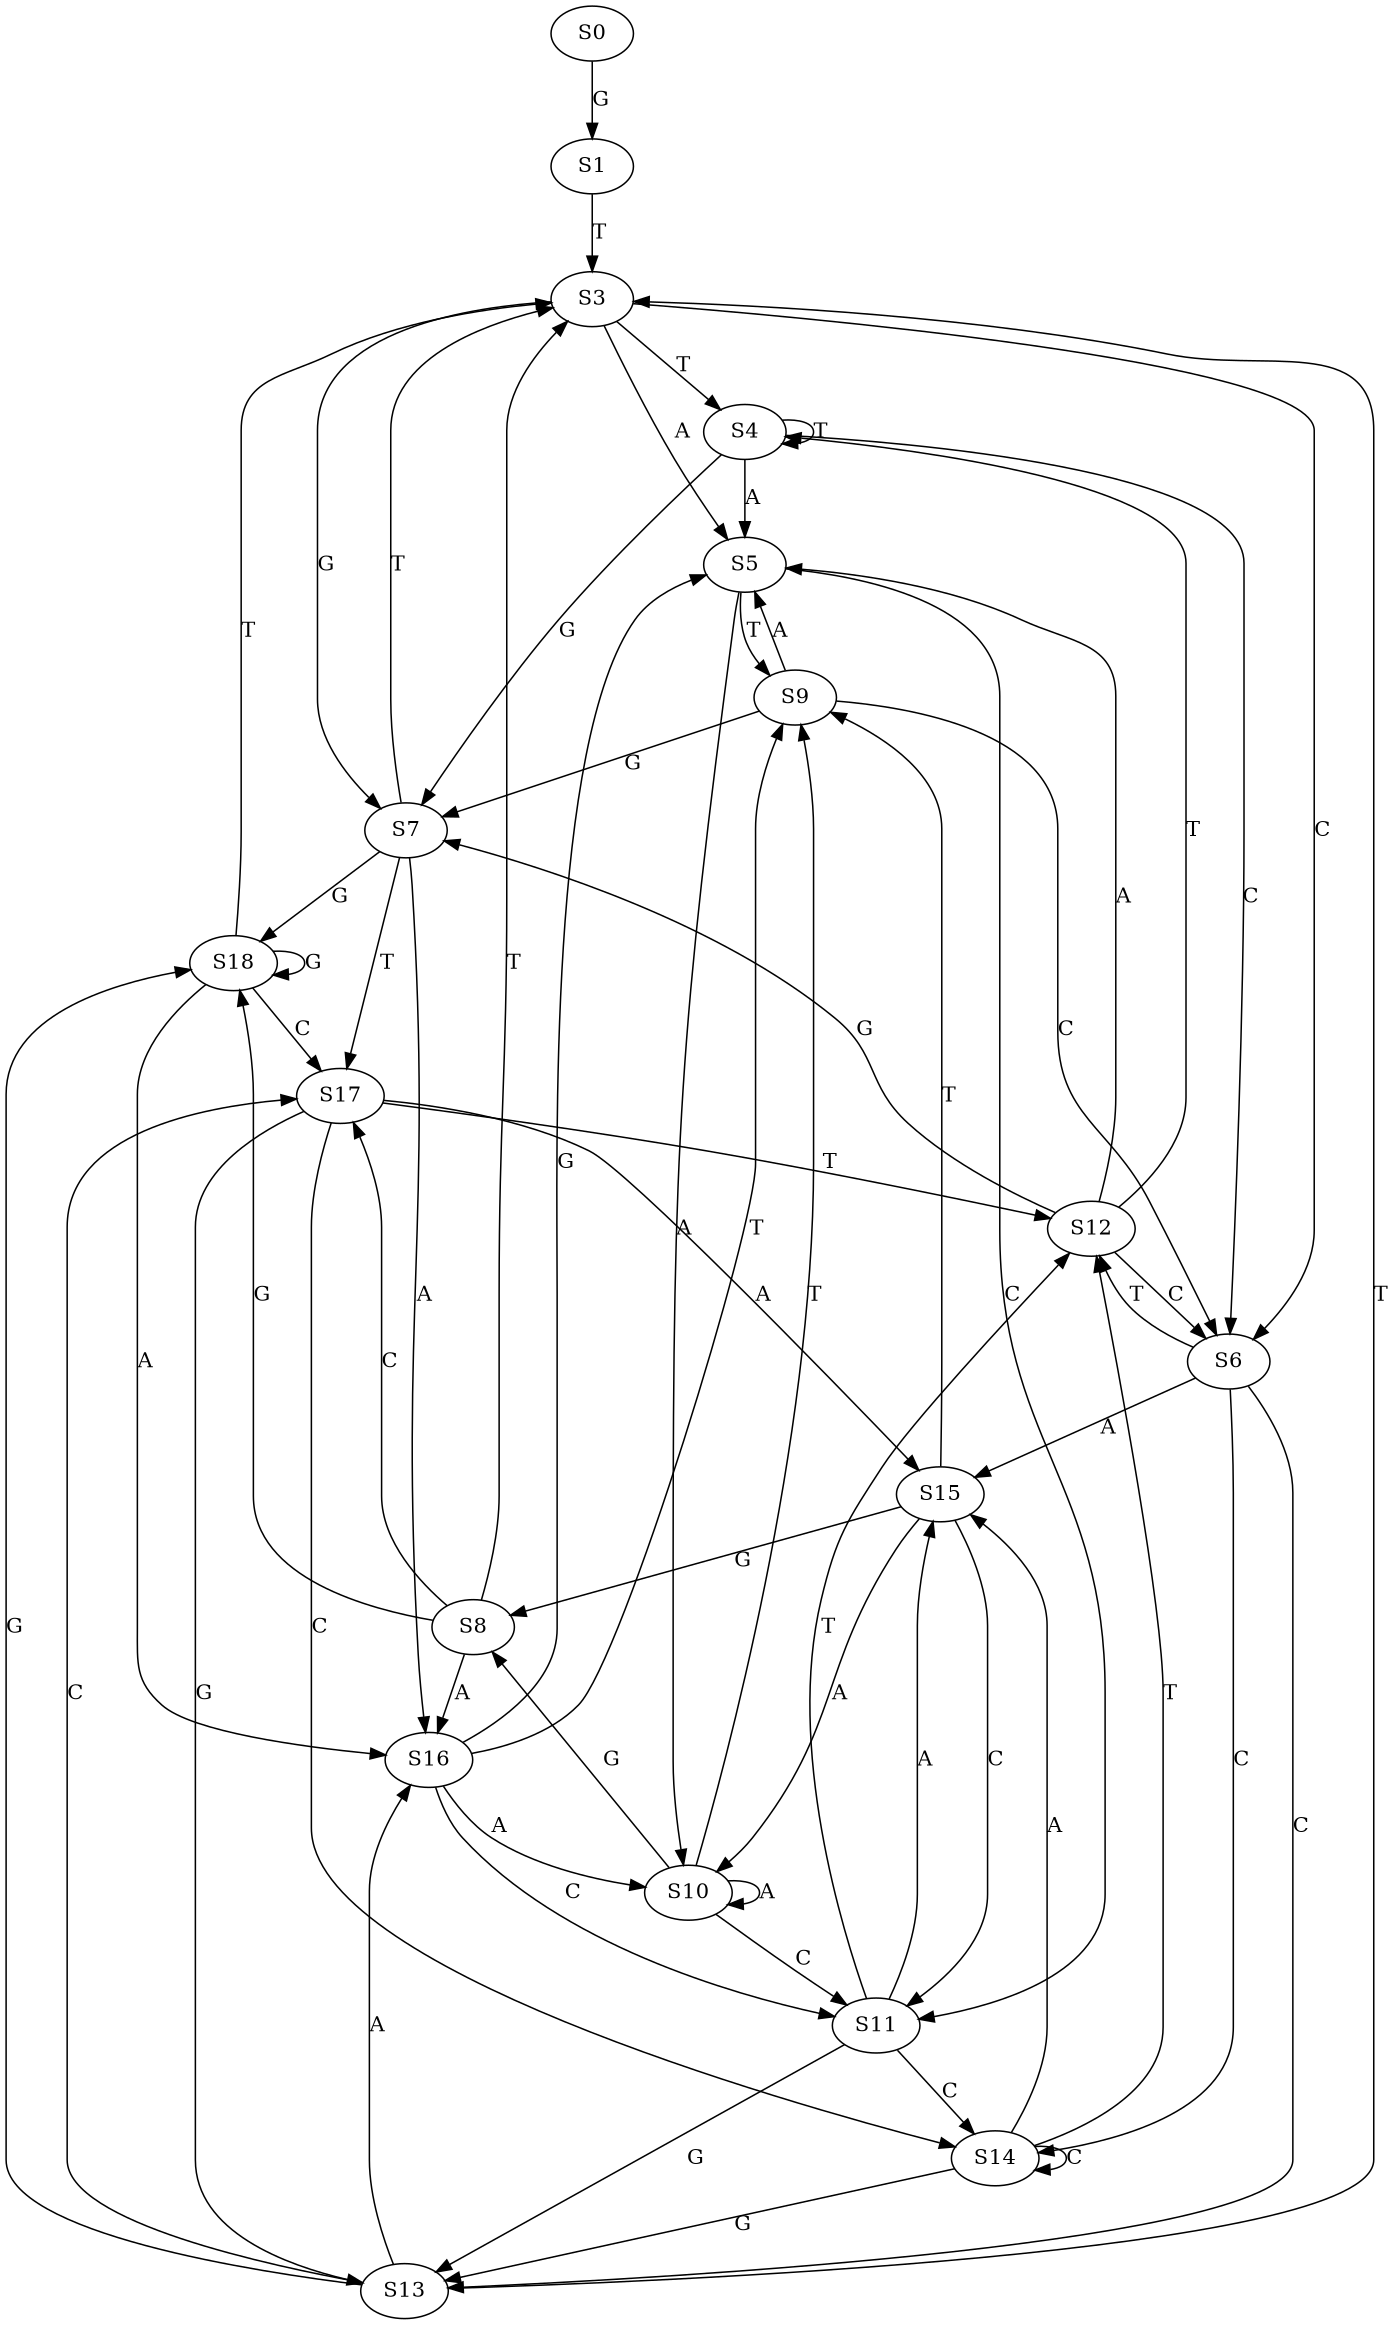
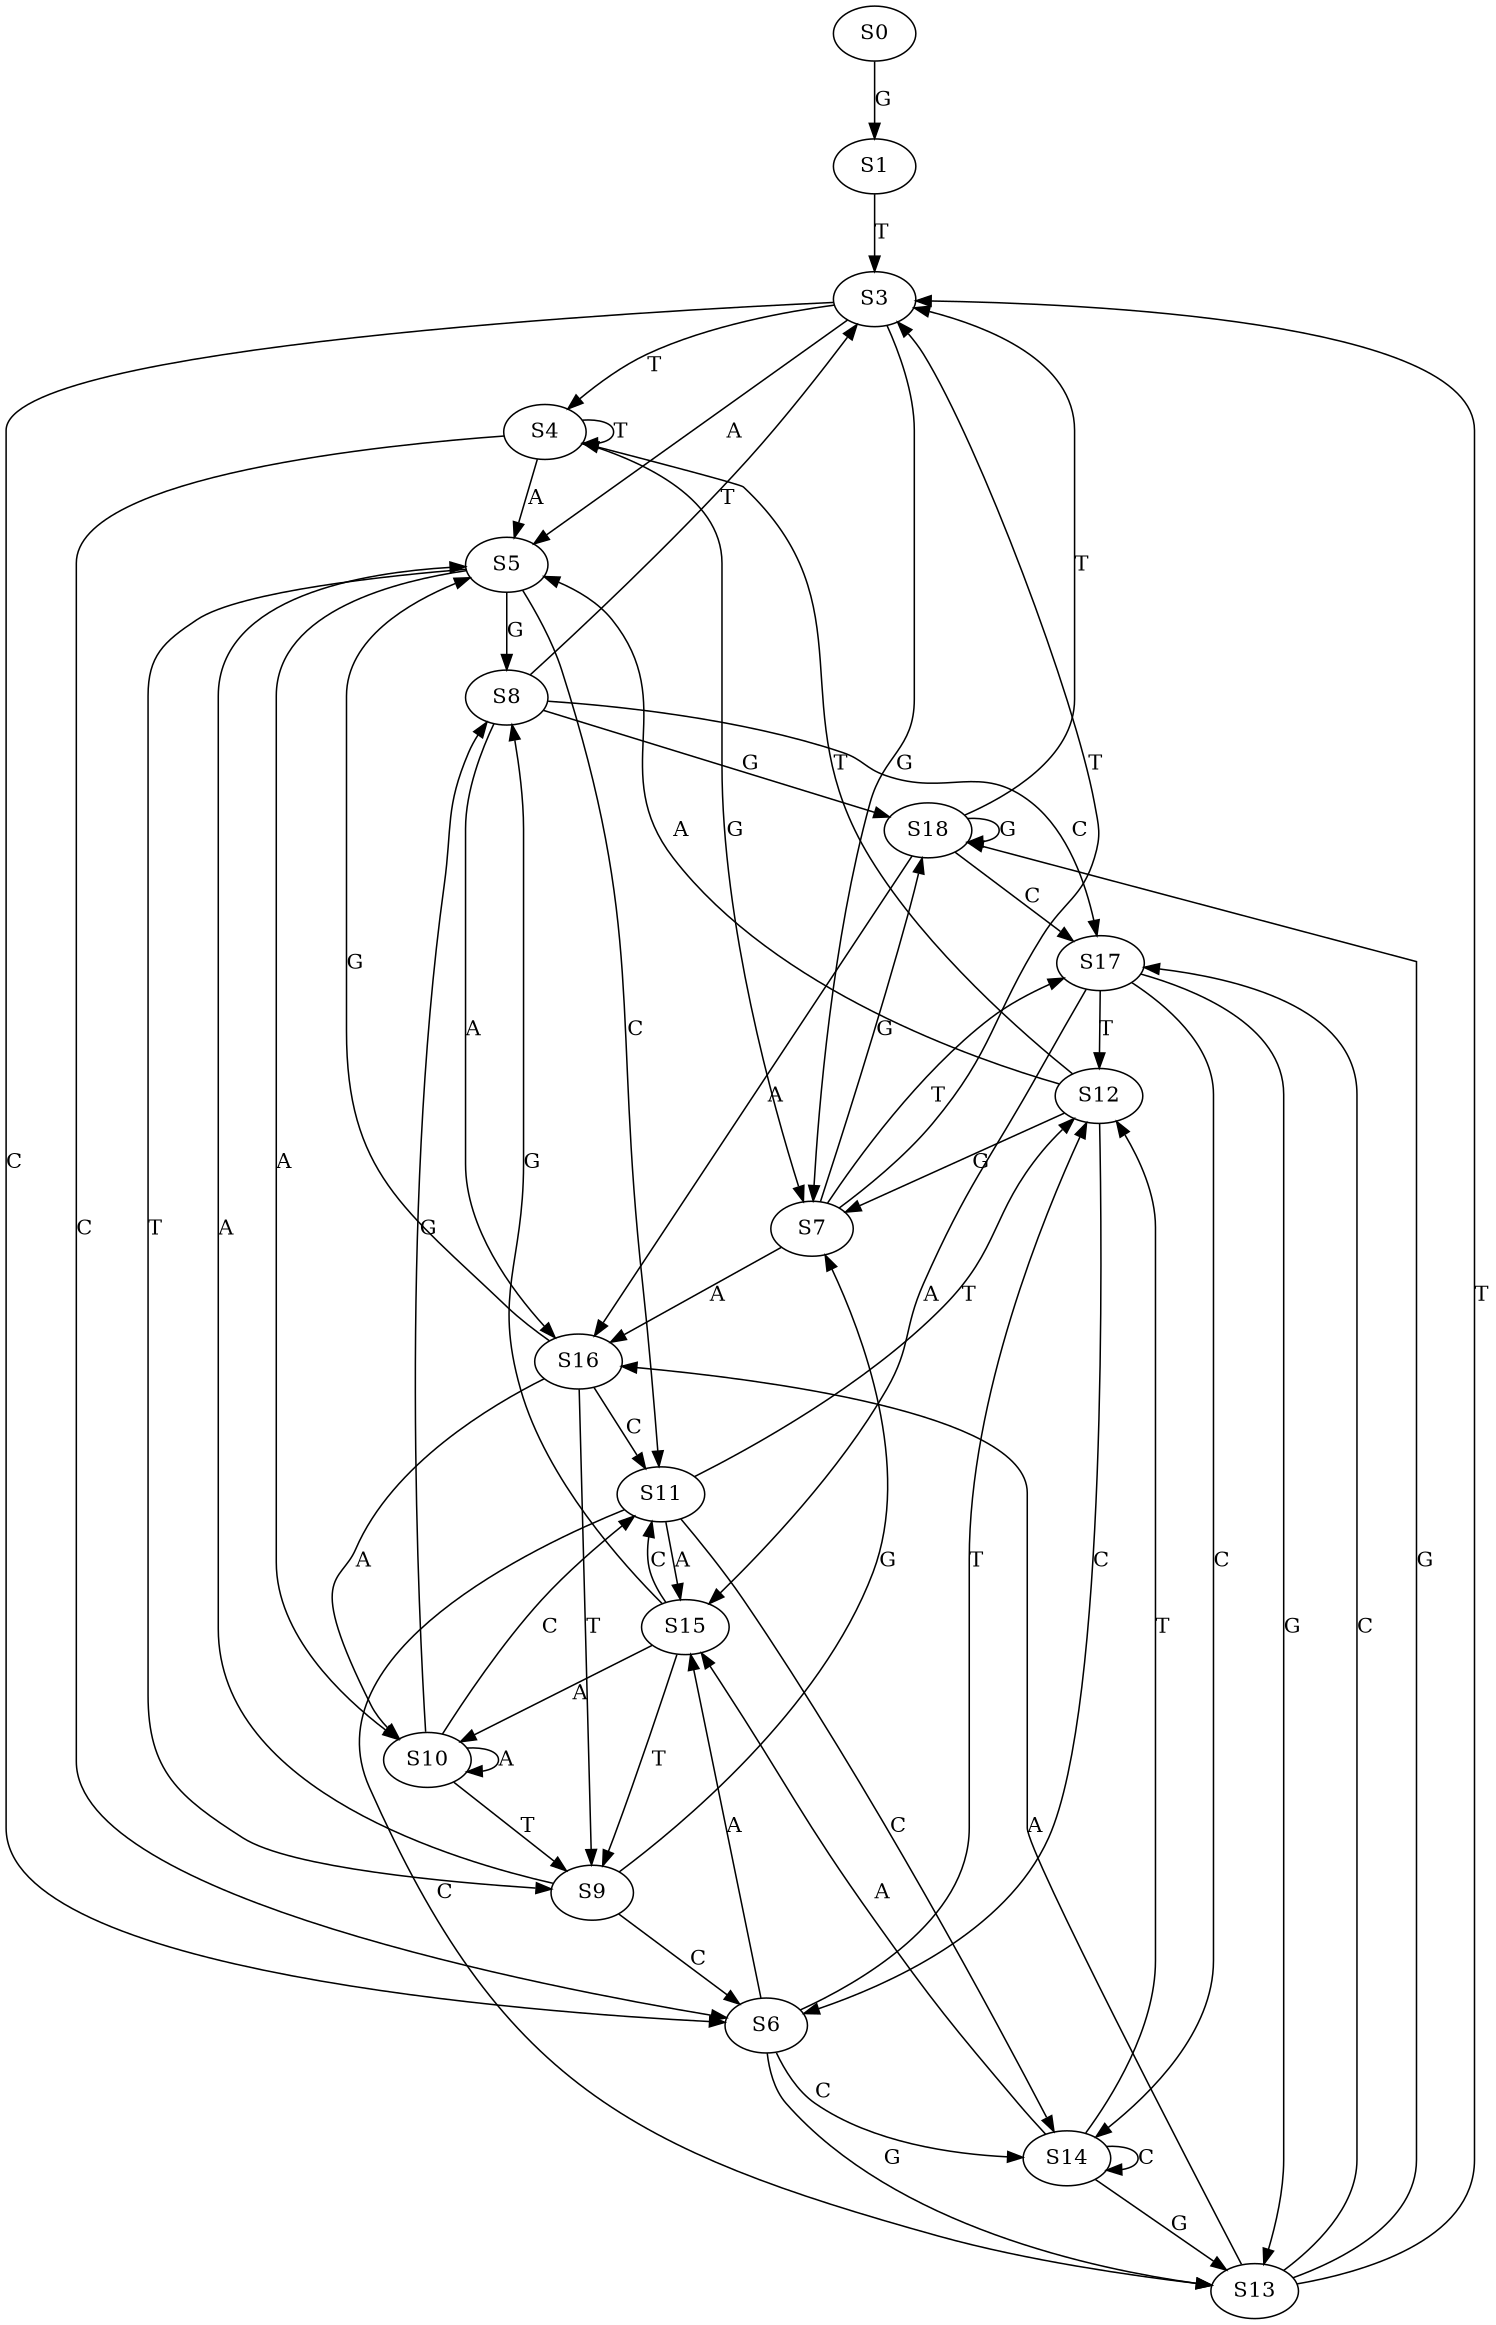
edge "S5" -> "S8": added, label "G"
edge "S6" -> "S13": label "C" -> "G"
edge "S11" -> "S13": label "G" -> "C"
